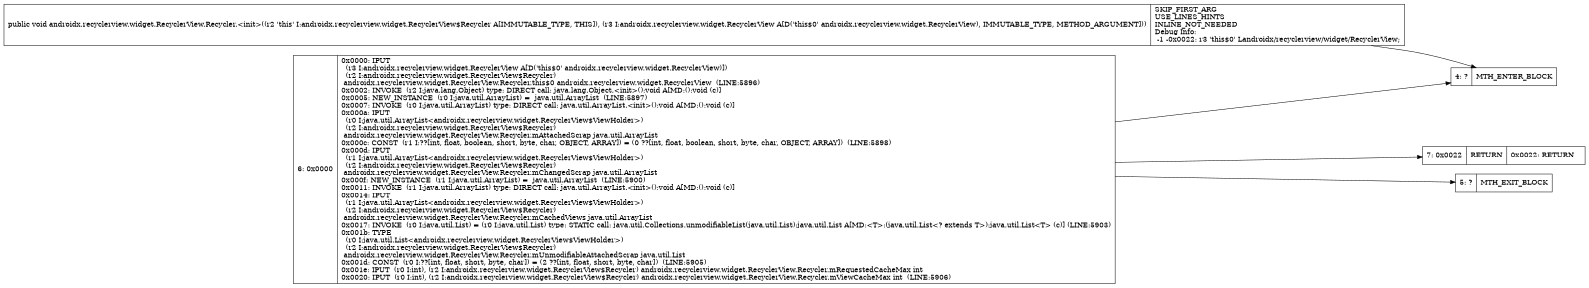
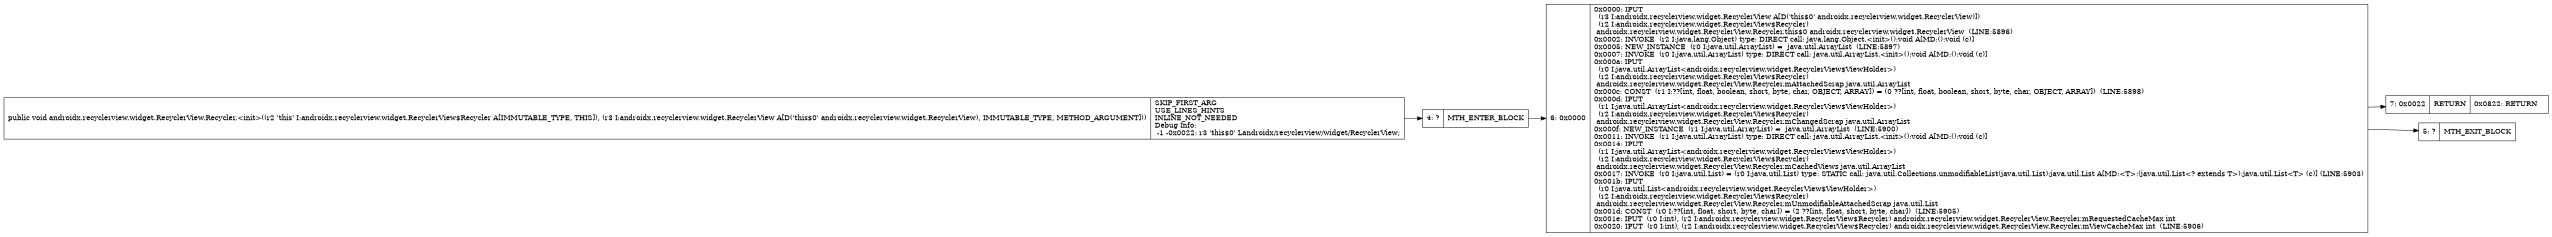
edge "6: 0x0000" -> "4: ?": reversed
node "7: 0x0022": text "0x0022: RETURN" -> "0x0822: RETURN"
node "6: 0x0000": text "0x001b: TYPE" -> "0x001b: IPUT"
